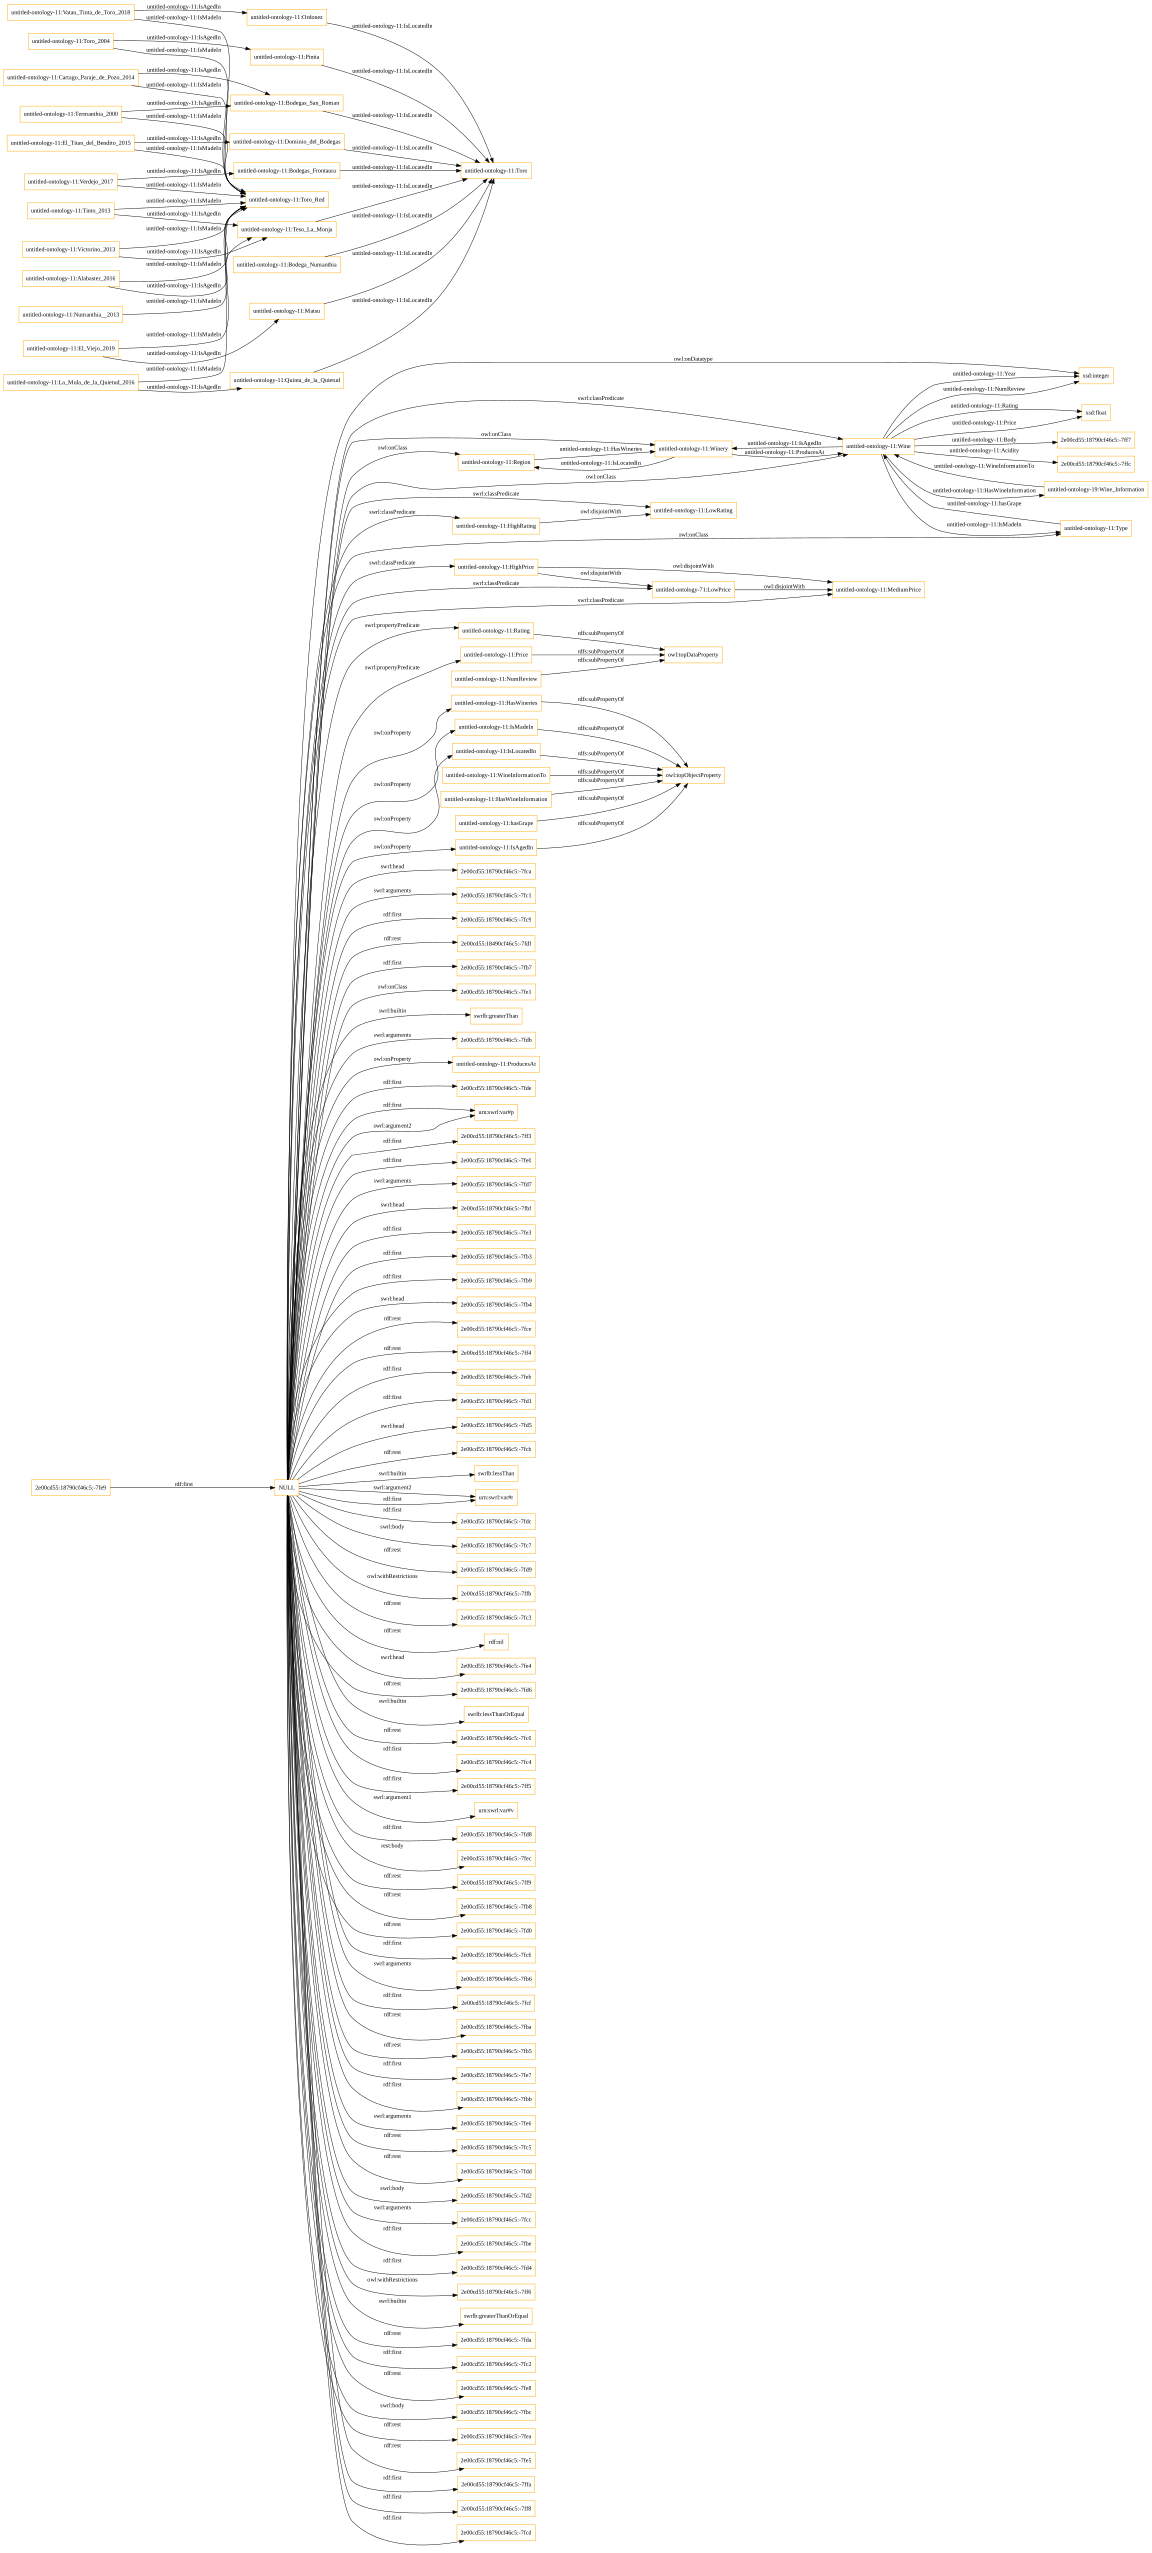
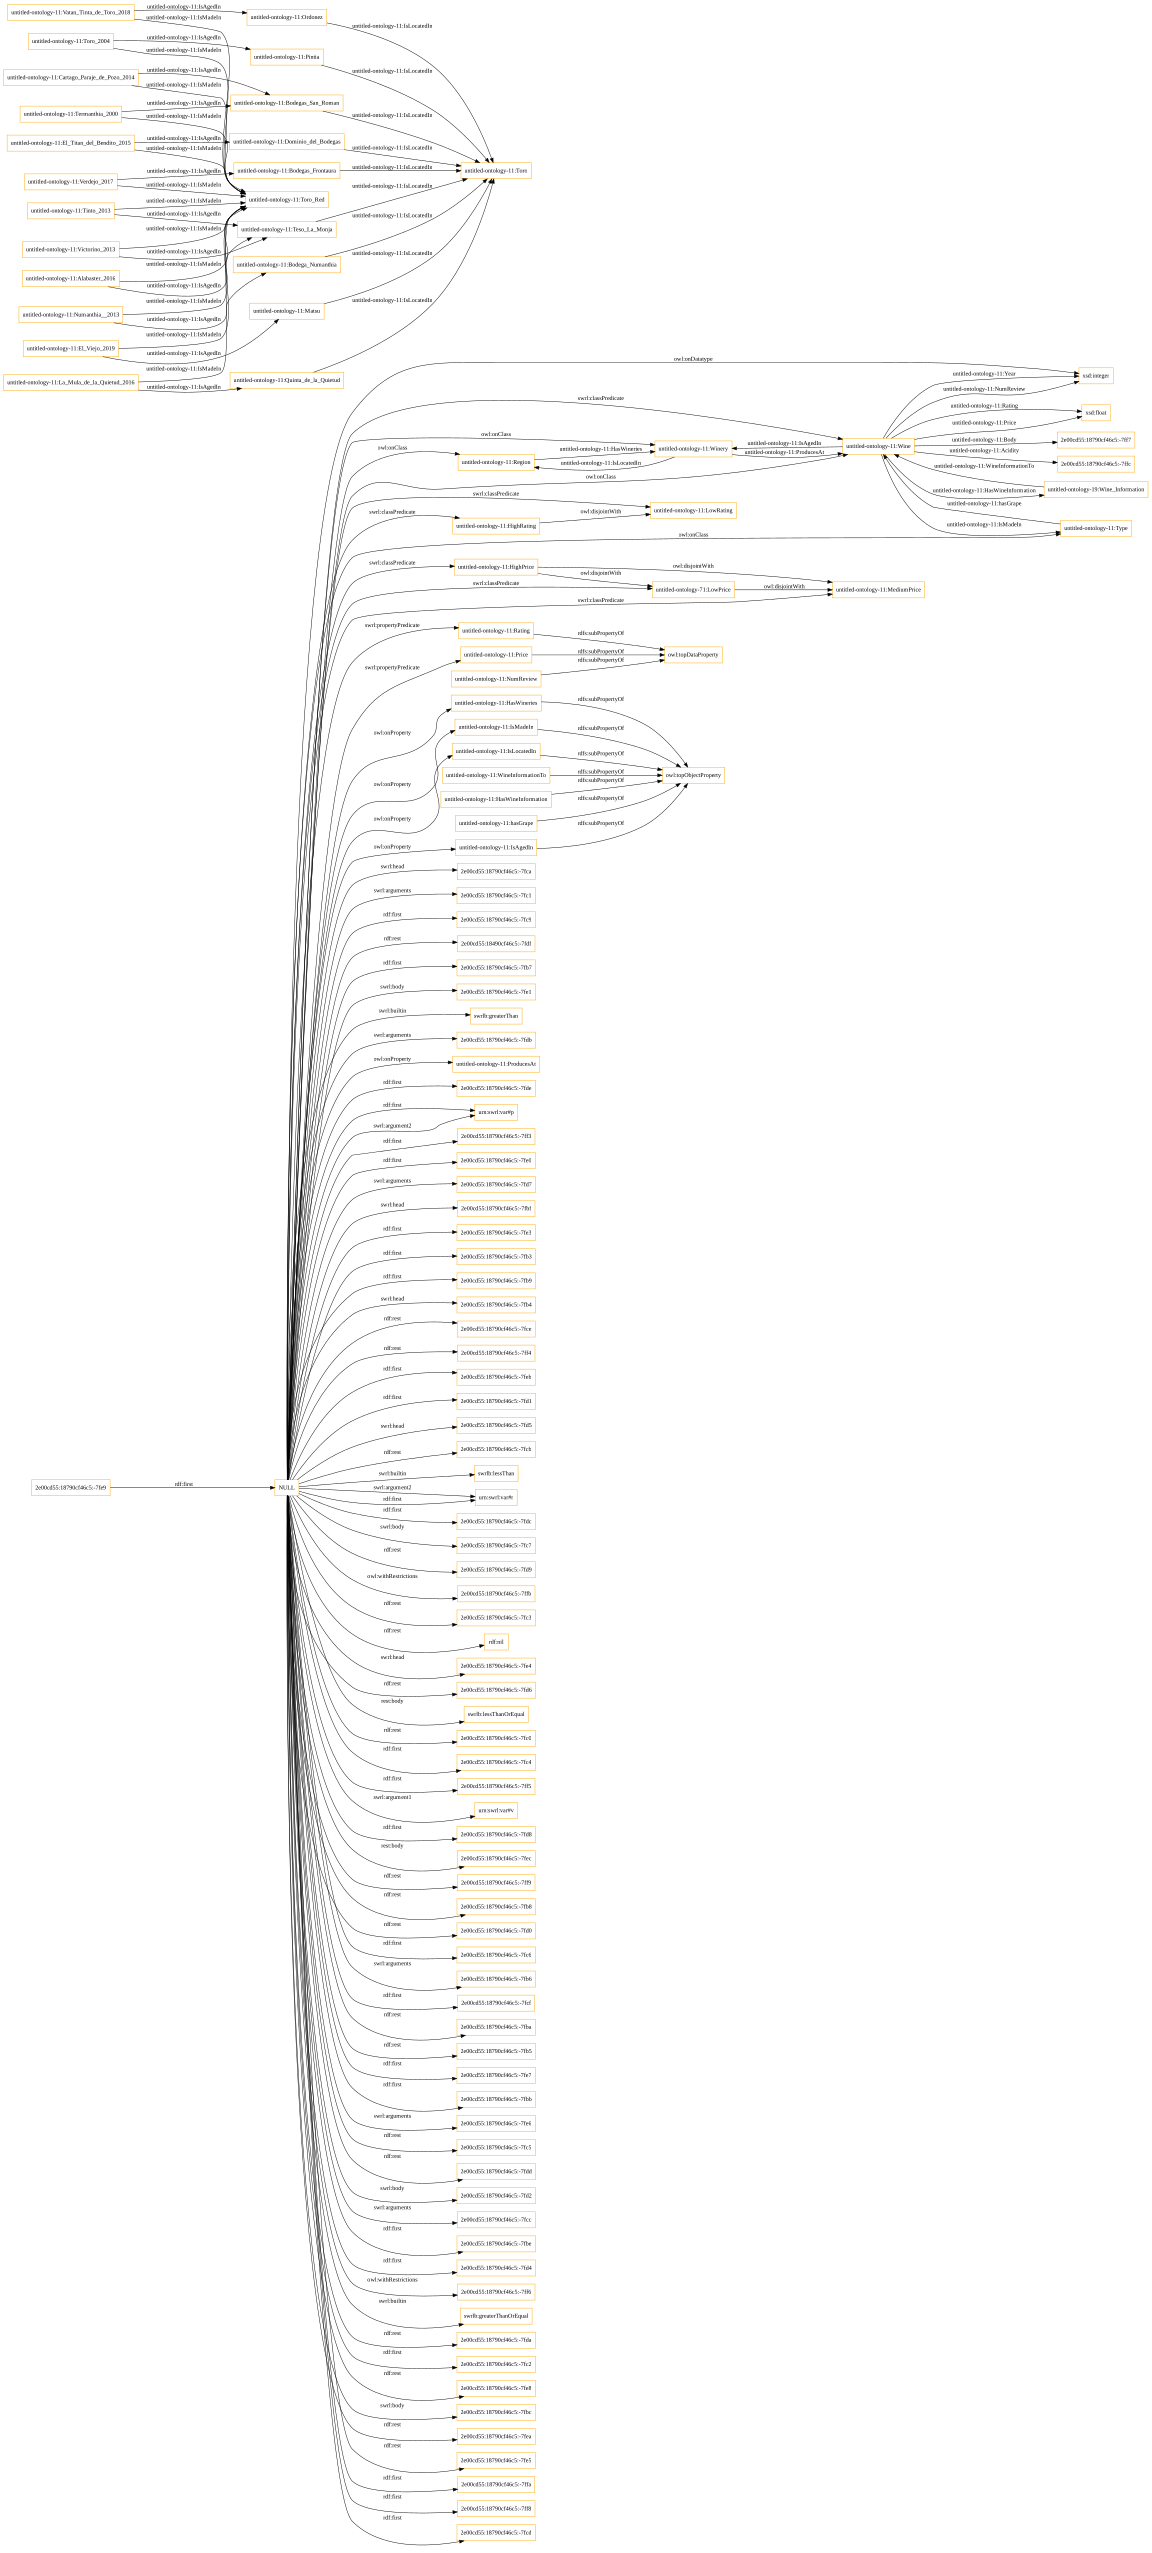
edge "untitled-ontology-11:Numanthia__2013" -> "untitled-ontology-11:Bodega_Numanthia": added, label "untitled-ontology-11:IsAgedIn"
edge "NULL" -> "2e00cd55:18790cf46c5:-7fe1": label "owl:onClass" -> "swrl:body"
edge "NULL" -> "swrlb:lessThanOrEqual": label "swrl:builtin" -> "rest:body"
